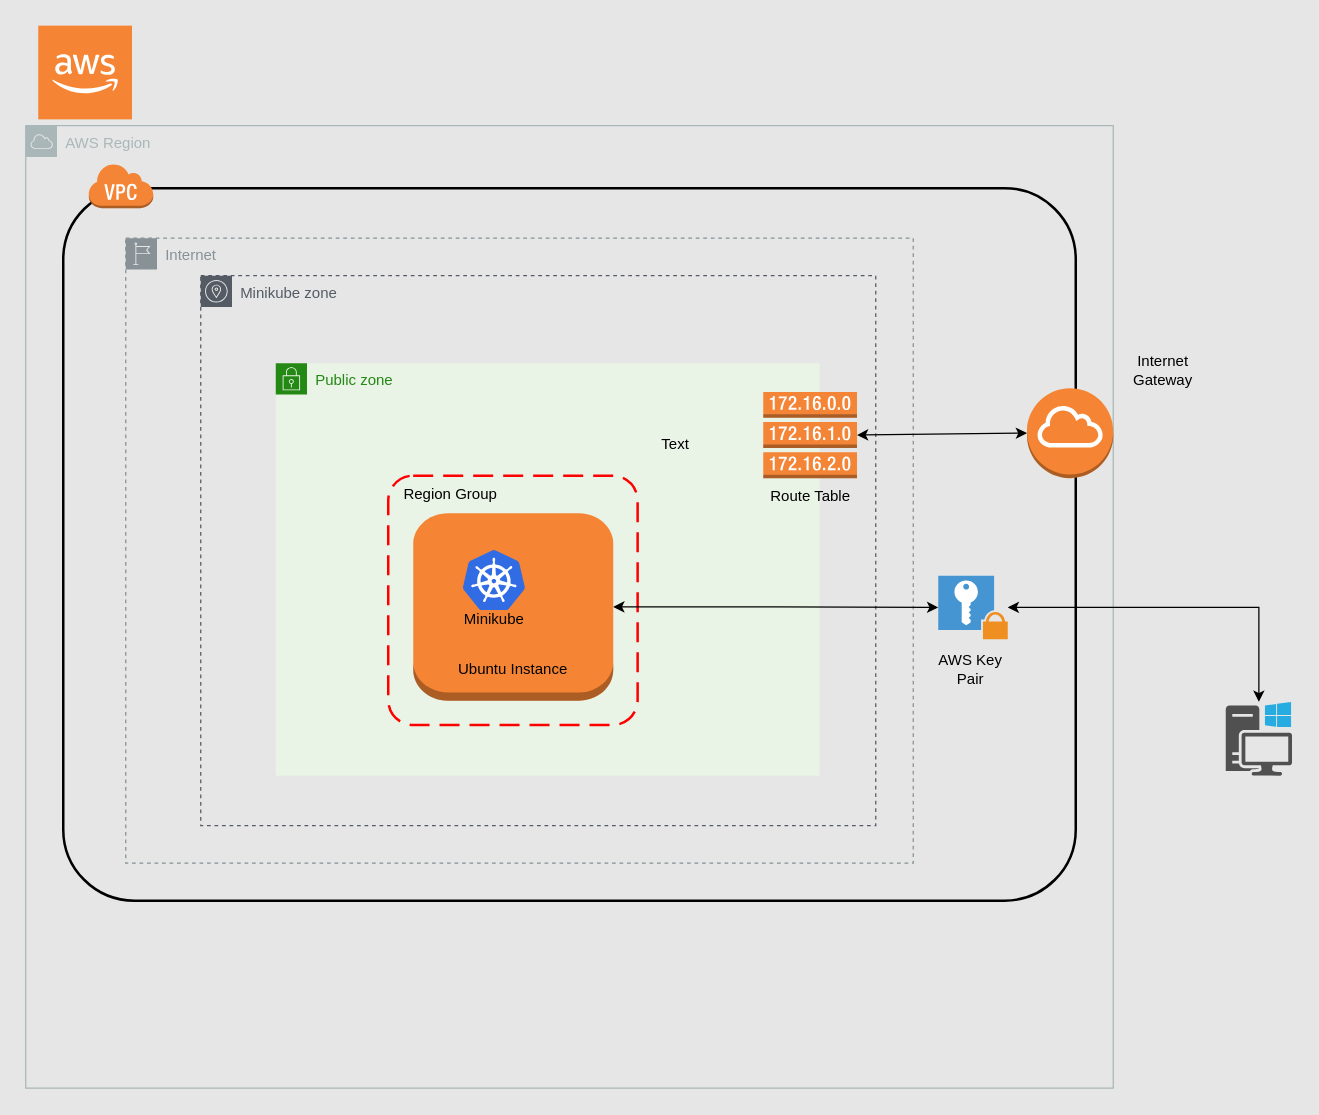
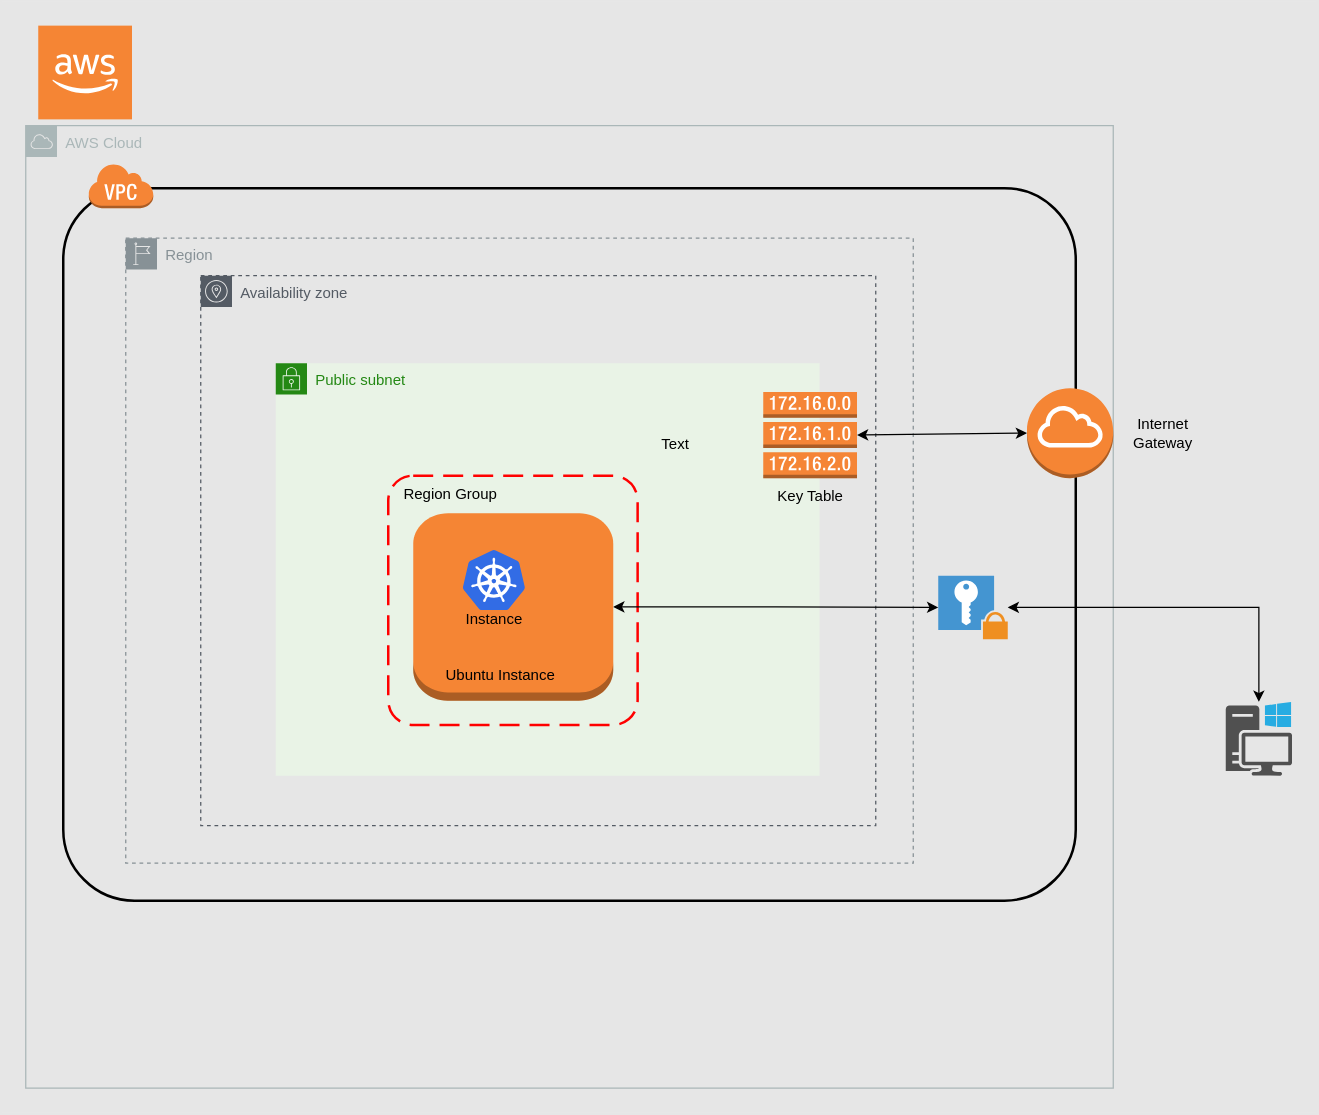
node "AWS Region": label "AWS Region" -> "AWS Cloud"
node "Internet": label "Internet" -> "Region"
node "Minikube zone": label "Minikube zone" -> "Availability zone"
node "Internet Gateway": moved (1163, 371) -> (1163, 433)
node "Public zone": label "Public zone" -> "Public subnet"
node "Route Table": label "Route Table" -> "Key Table"
node "Minikube": label "Minikube" -> "Instance"
node "Ubuntu Instance": moved (513, 669) -> (500, 676)
node "AWS Key Pair": removed
